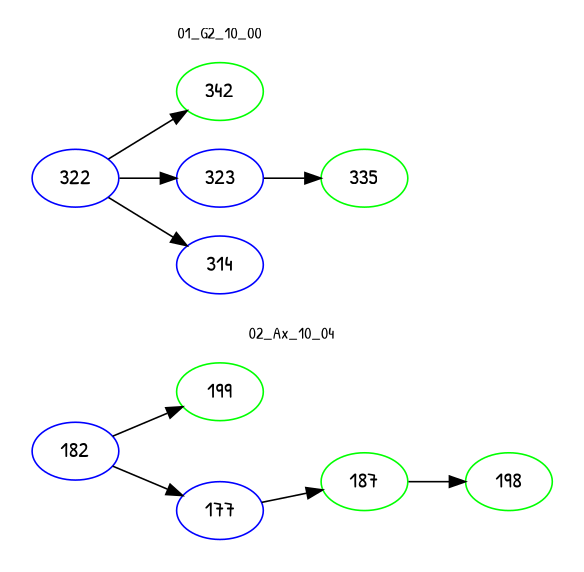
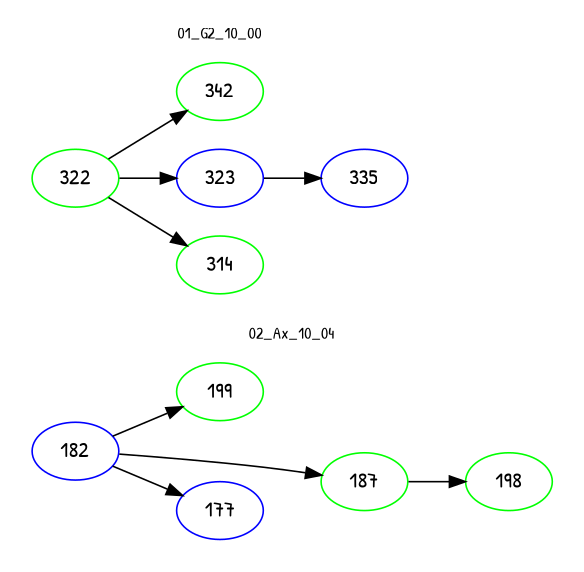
node "322": color blue -> green
node "335": color green -> blue
node "314": color blue -> green
edge "177" -> "187": now "182" -> "187"
